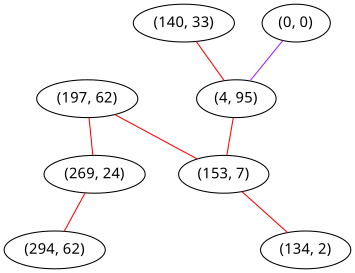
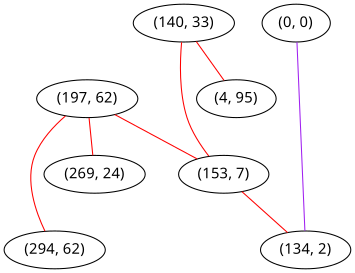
edge "(0, 0)" -- "(4, 95)": now "(0, 0)" -- "(134, 2)"
edge "(4, 95)" -- "(153, 7)": now "(140, 33)" -- "(153, 7)"
edge "(269, 24)" -- "(294, 62)": now "(197, 62)" -- "(294, 62)"
